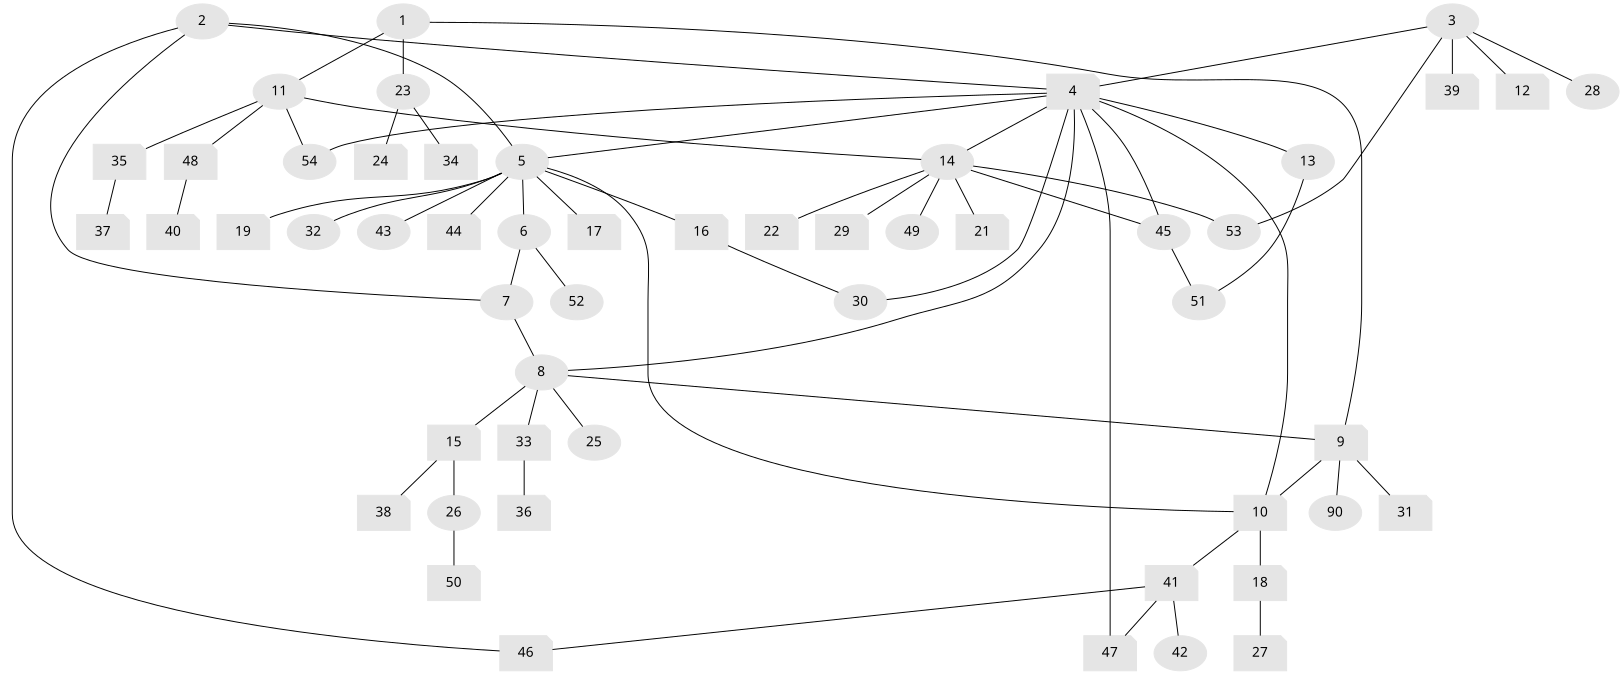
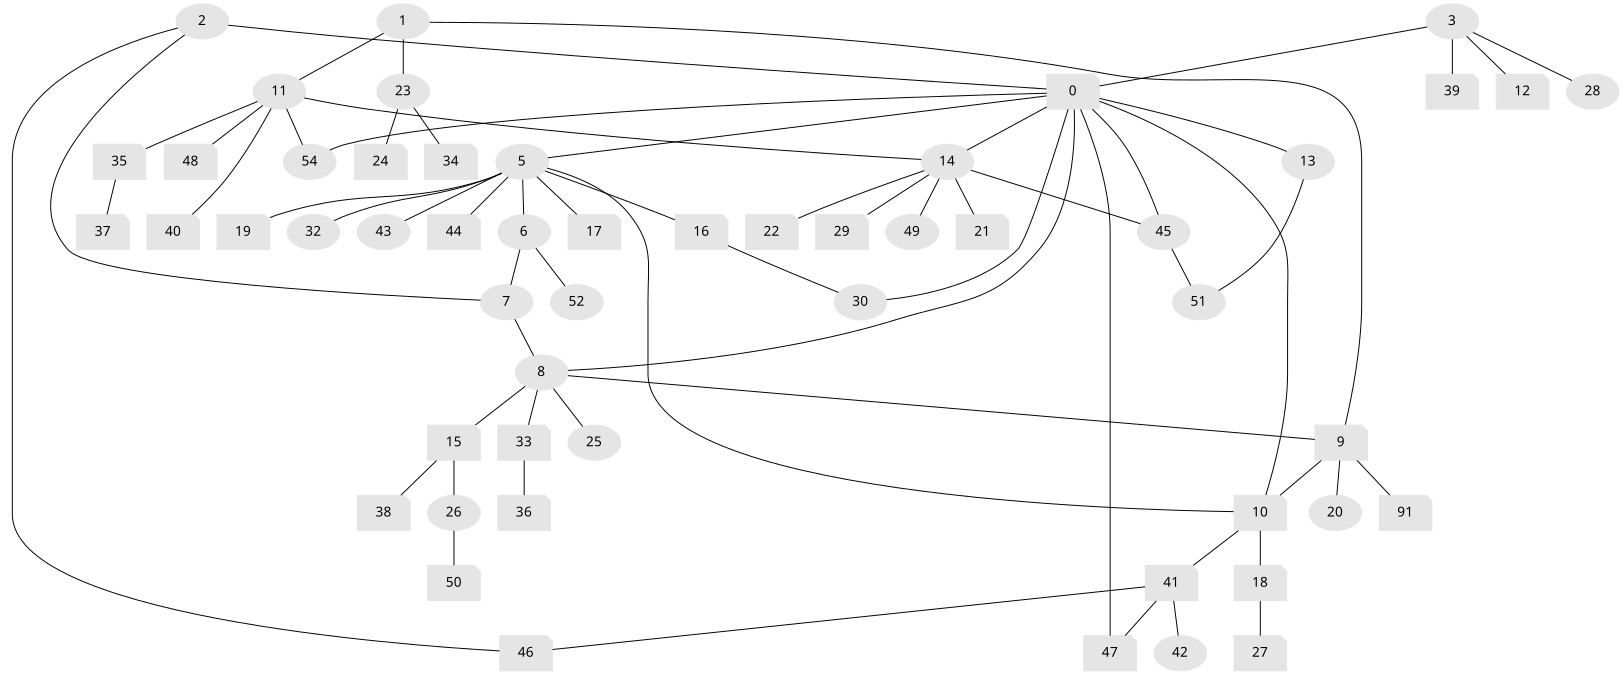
edge "2" -- "5": removed
node "4": label "4" -> "0"
edge "48" -- "40": now "11" -- "40"
node "53": removed
node "90": label "90" -> "20"
node "31": label "31" -> "91"
